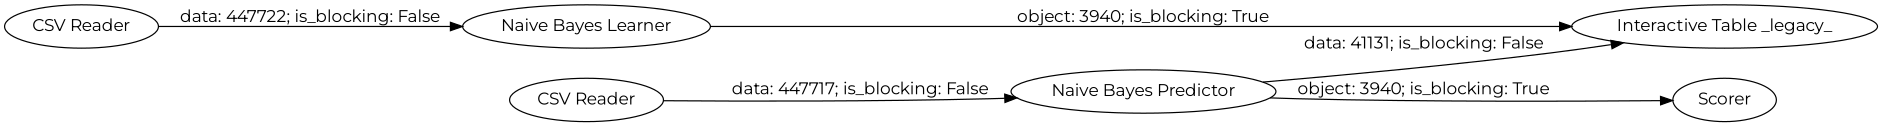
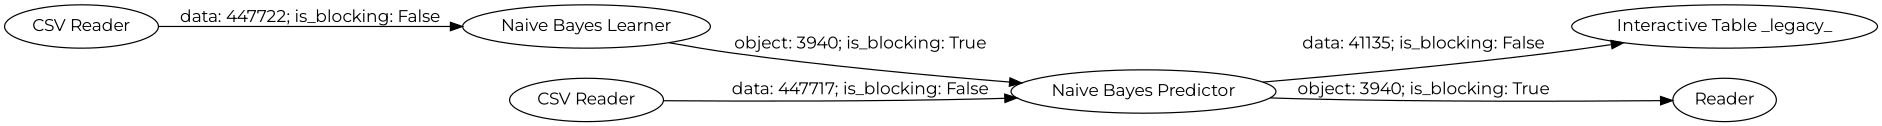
edge "Naive Bayes Learner" -> "Interactive Table _legacy_": now "Naive Bayes Learner" -> "Naive Bayes Predictor"
edge "Naive Bayes Predictor" -> "Interactive Table _legacy_": label "data: 41131; is_blocking: False" -> "data: 41135; is_blocking: False"
node "Scorer": label "Scorer" -> "Reader"
